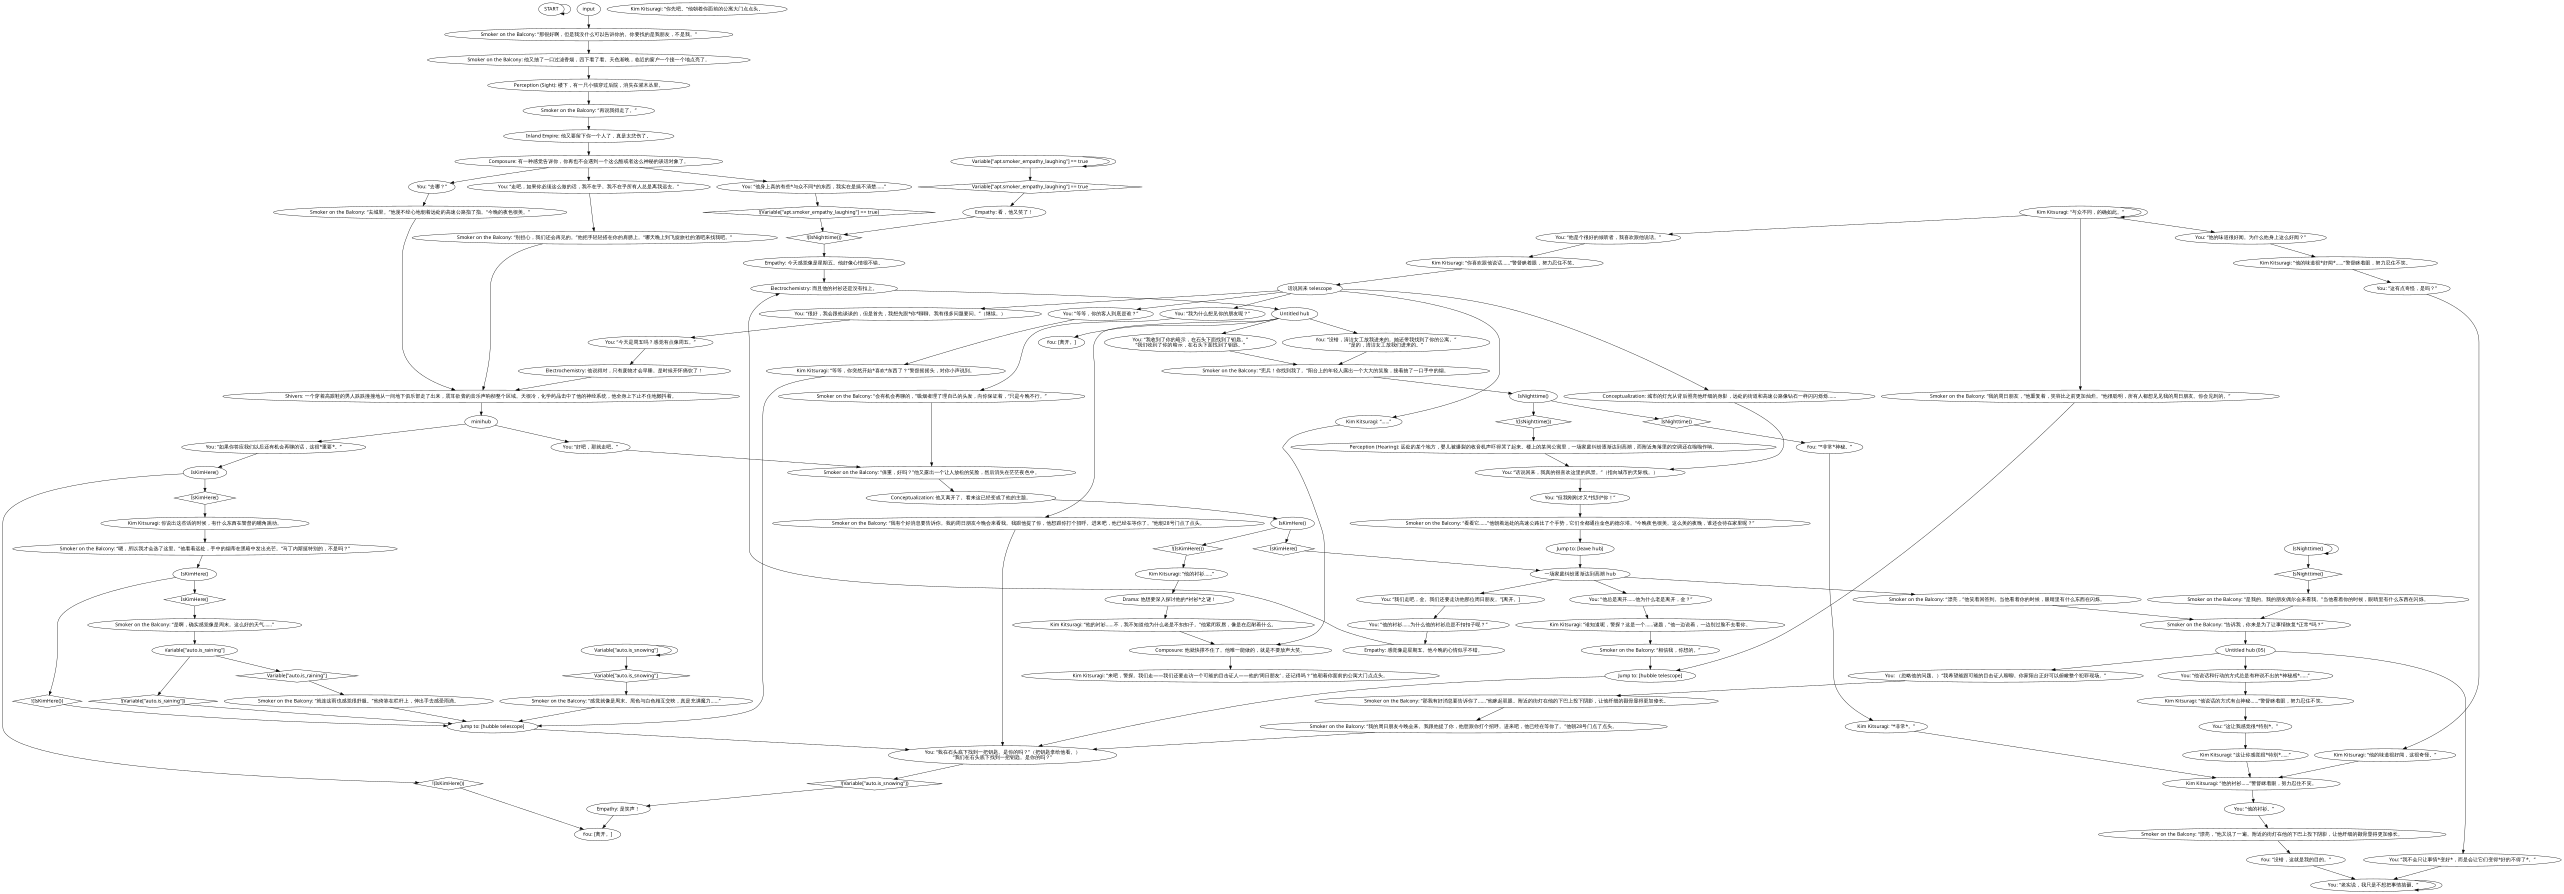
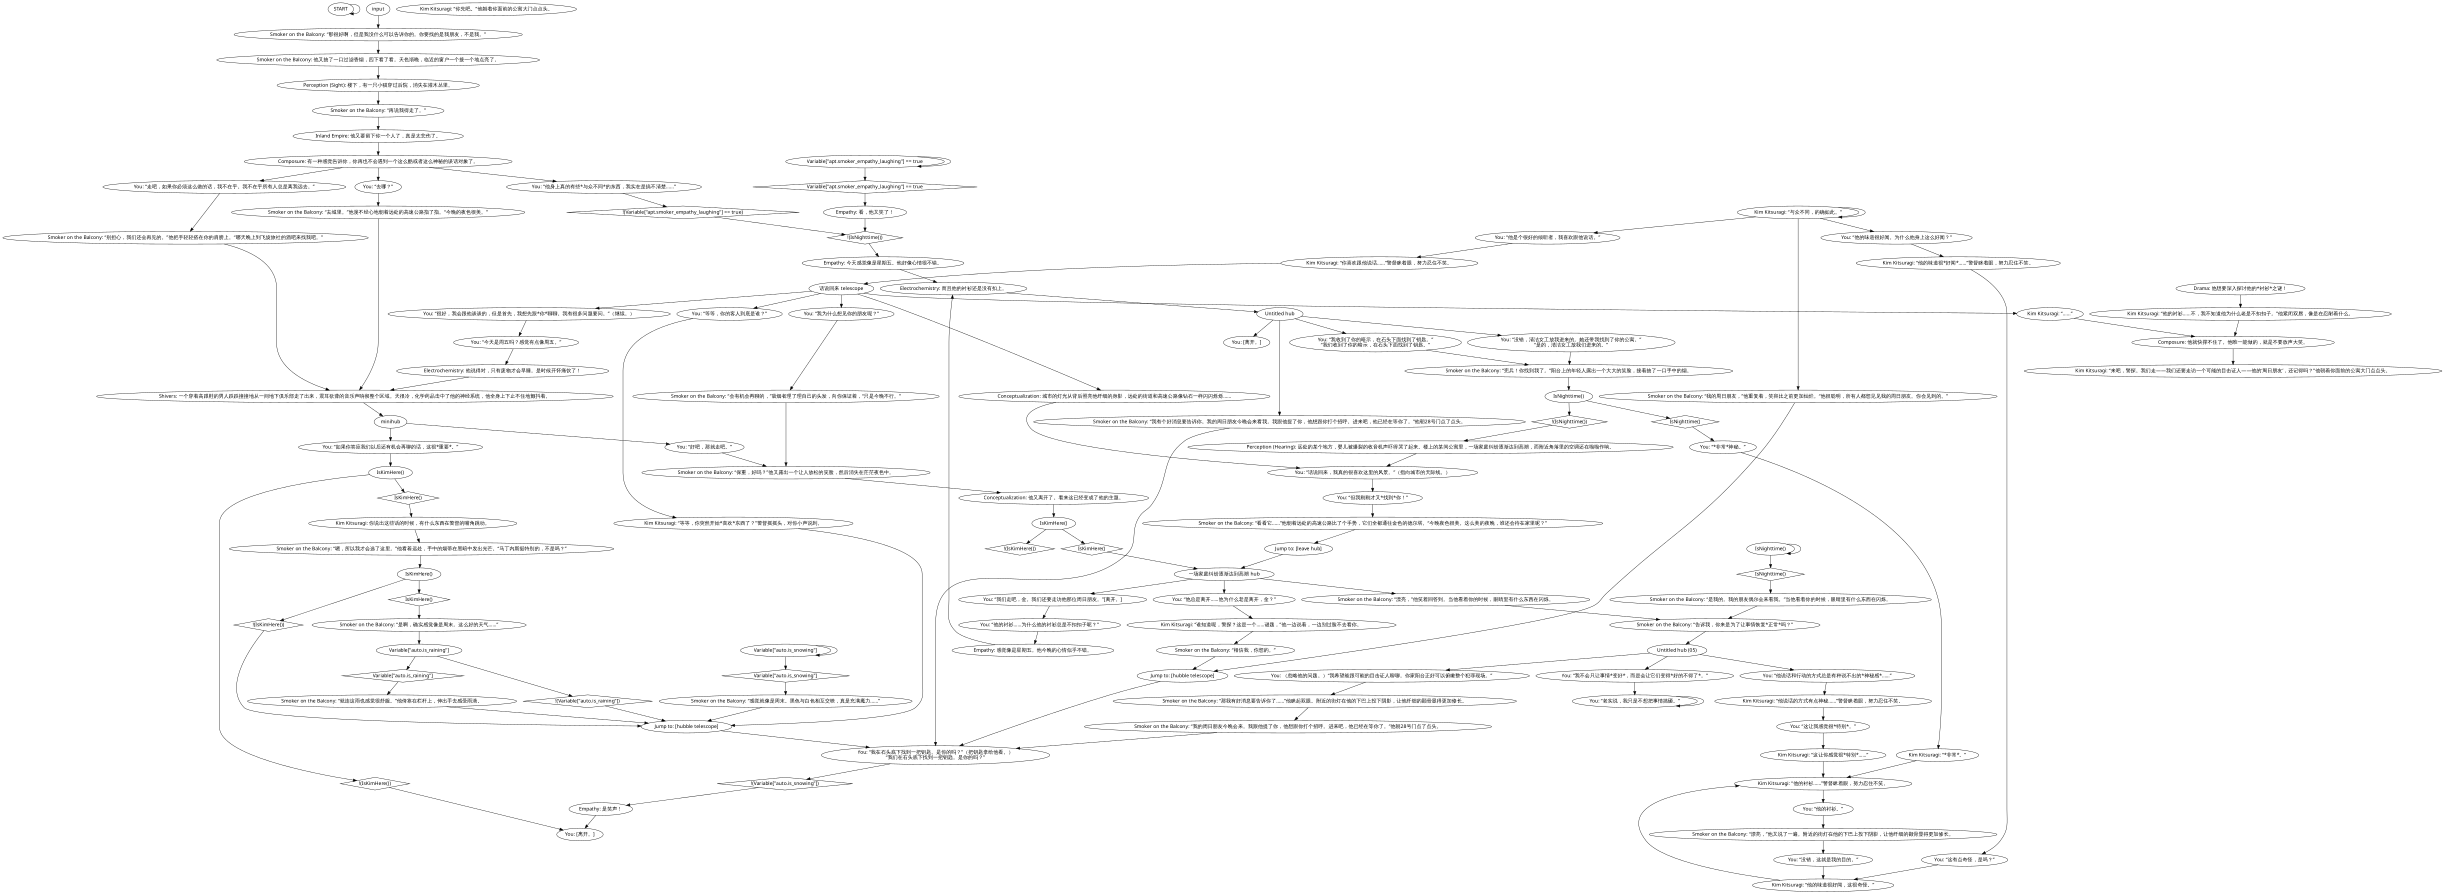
node "Kim Kitsuragi: “他的衬衫……”": removed
edge "You: “没错，这就是我的目的。”" -> "You: “老实说，我只是不想把事情搞砸。”": now "You: “没错，这就是我的目的。”" -> "Kim Kitsuragi: “他的味道很好闻，这很奇怪。”"
